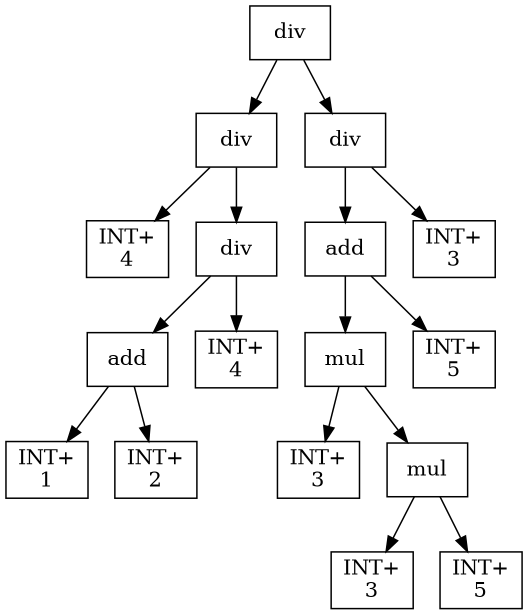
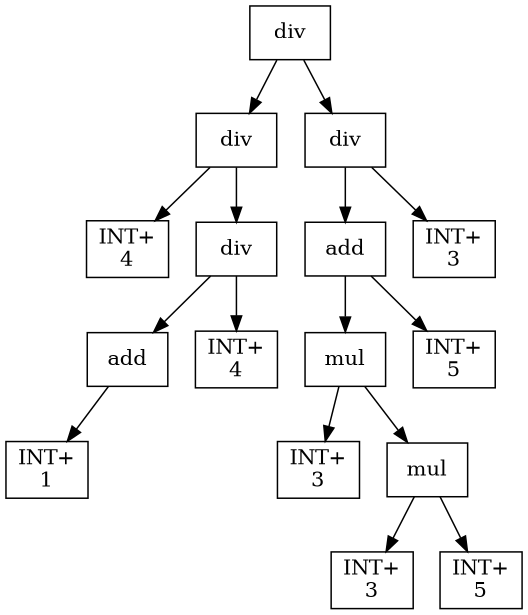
node "INT+ 2": removed
